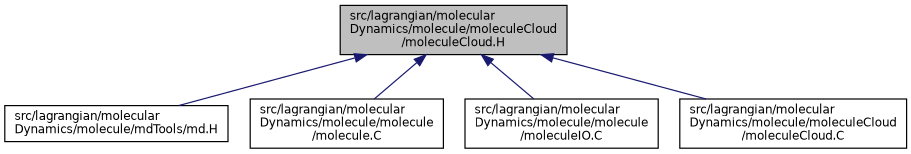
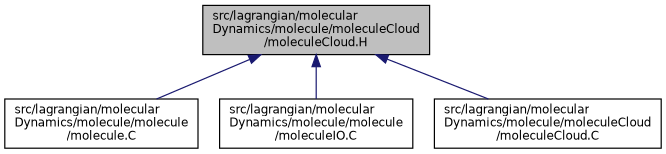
node "src/lagrangian/molecular Dynamics/molecule/mdTools/md.H": removed
